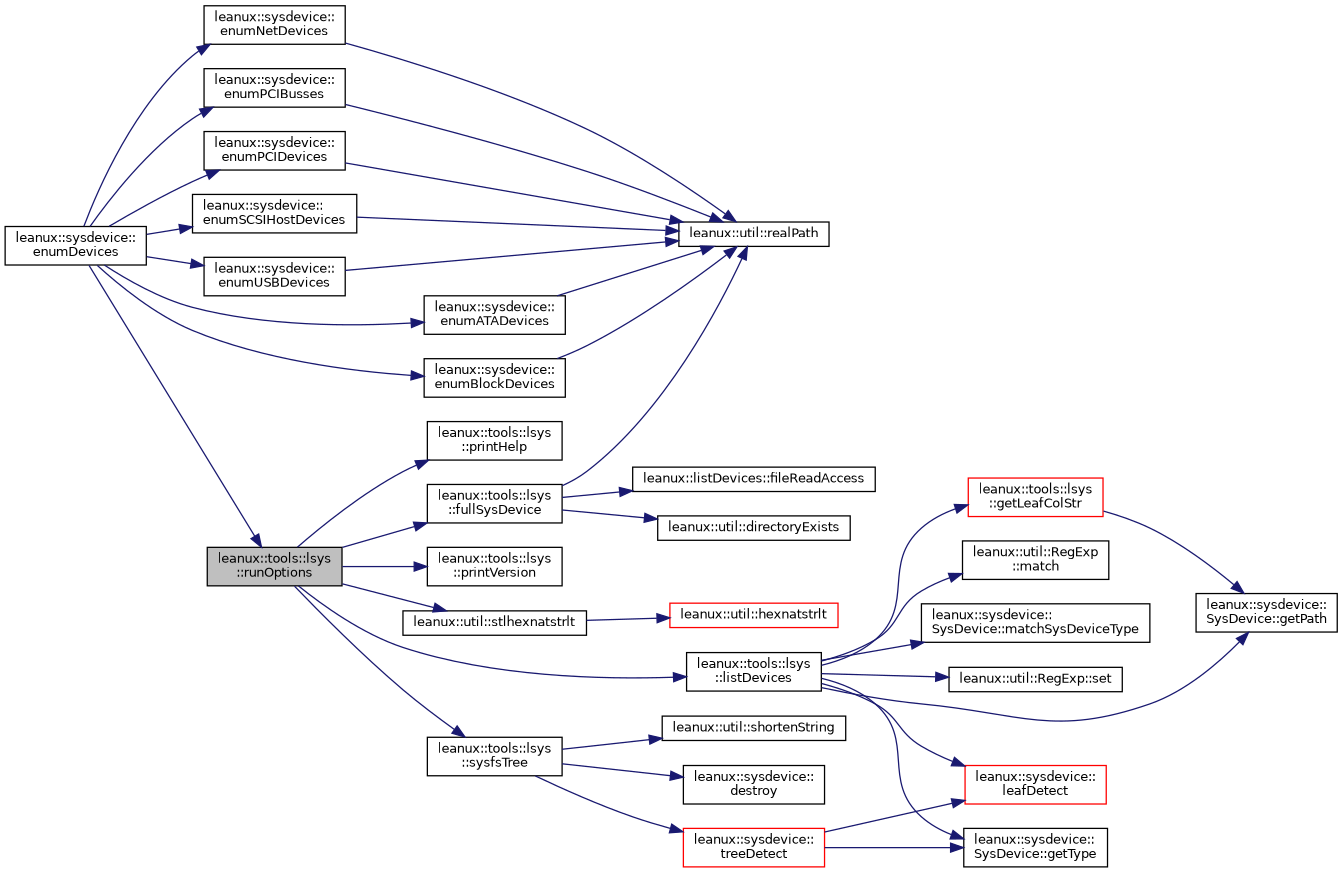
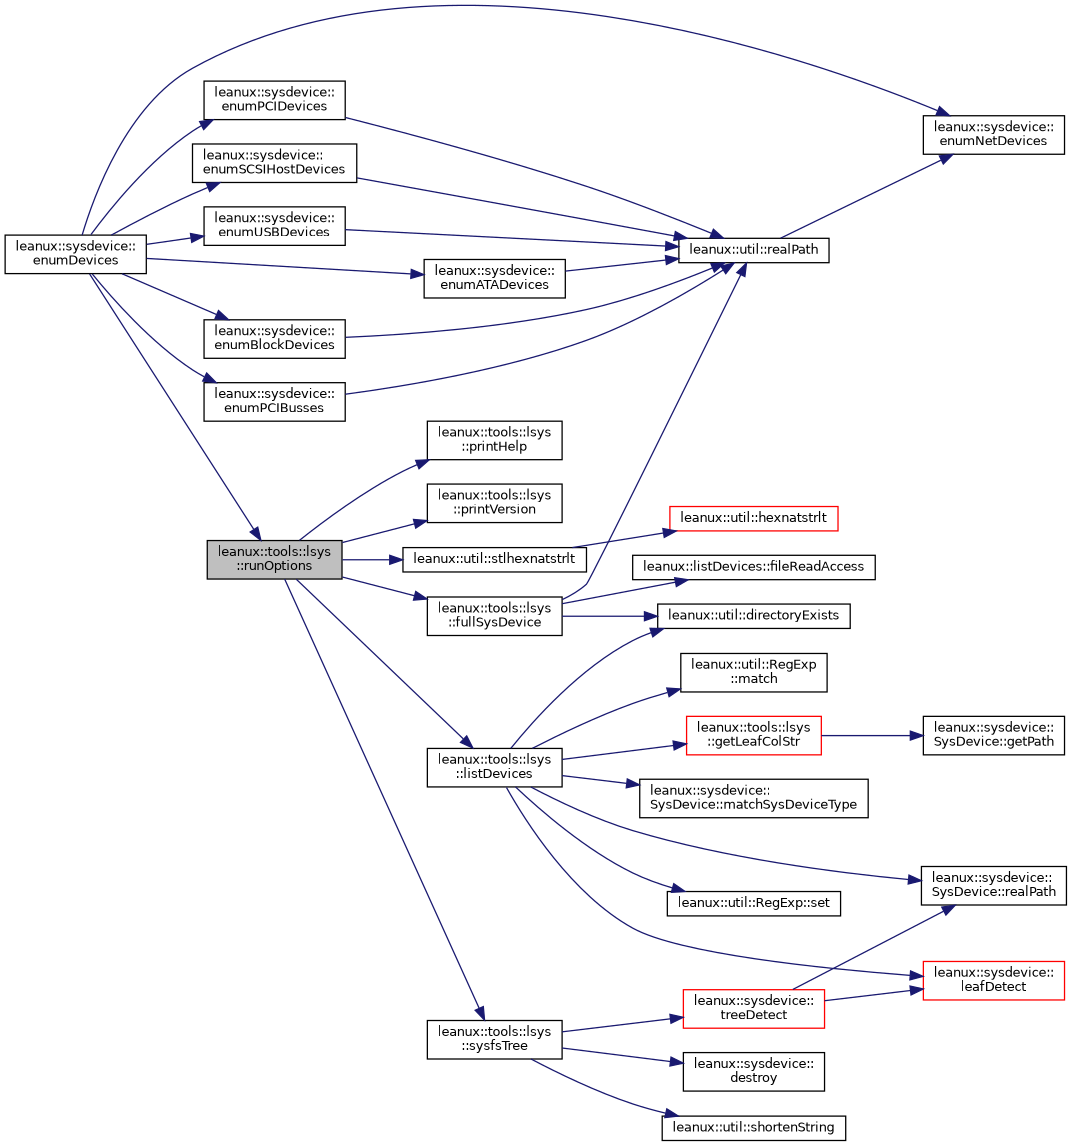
edge "leanux::sysdevice:: enumNetDevices" -> "leanux::util::realPath": reversed
edge "leanux::tools::lsys ::listDevices" -> "leanux::sysdevice:: SysDevice::getPath": now "leanux::tools::lsys ::listDevices" -> "leanux::util::directoryExists"
node "leanux::sysdevice:: SysDevice::getType": label "leanux::sysdevice:: SysDevice::getType" -> "leanux::sysdevice:: SysDevice::realPath"
